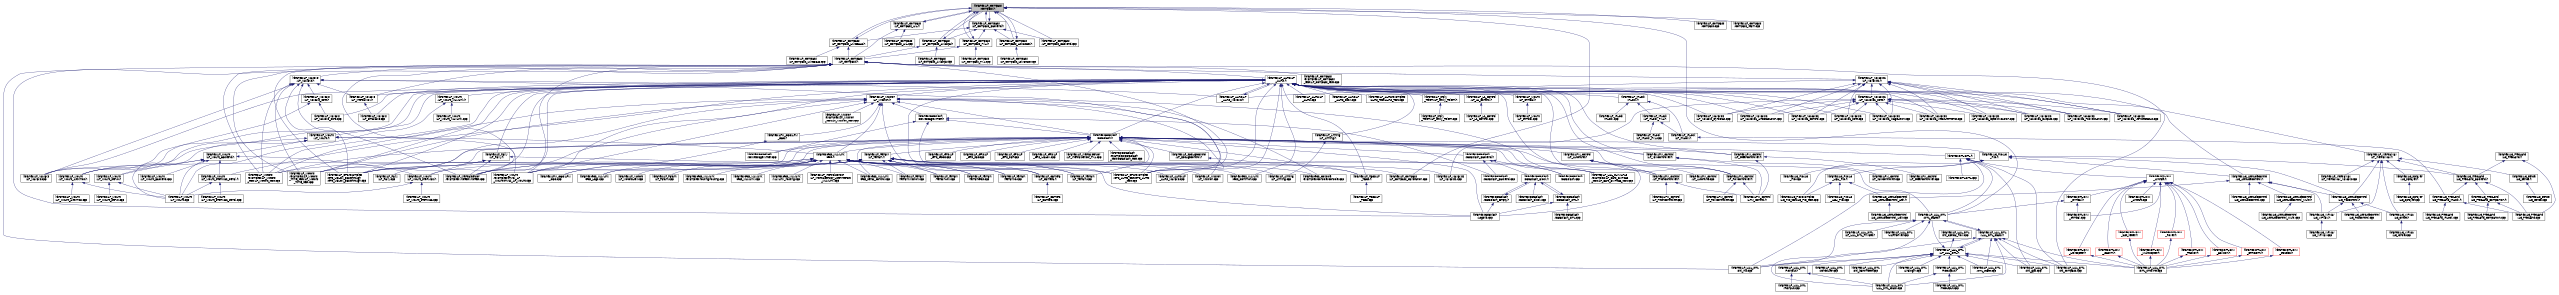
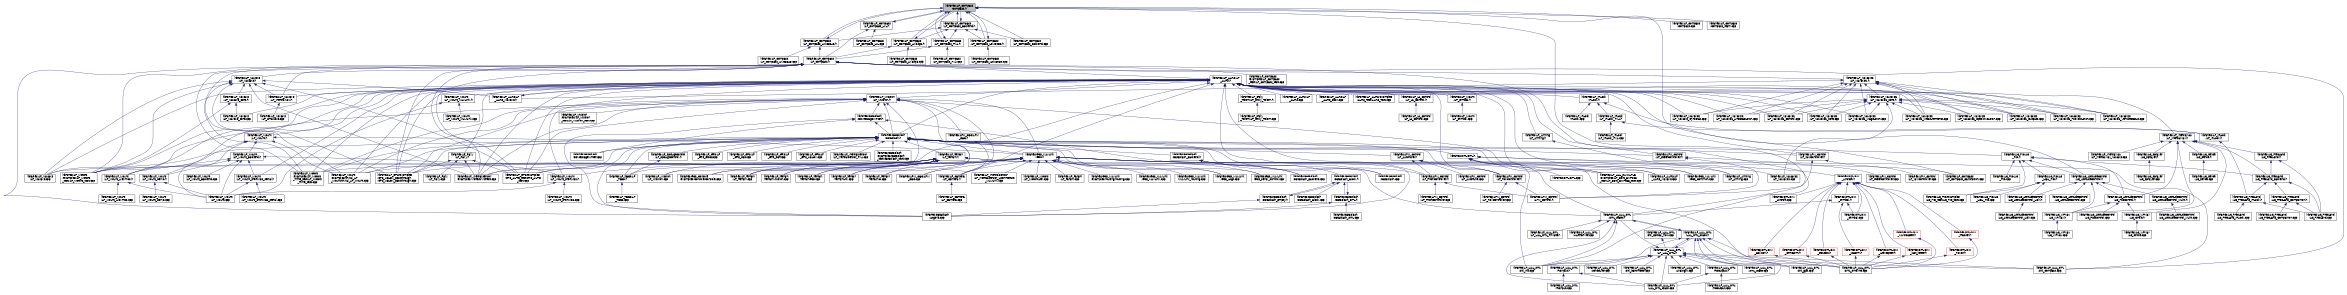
edge "libraries/AC_PrecLand /AC_PrecLand.h" -> "libraries/AP_InertialNav /AP_InertialNav.h": added
edge "libraries/SITL/SIM _JSBSim.h" -> "libraries/SITL/SIM _Aircraft.h": now "libraries/SITL/SIM _JSBSim.h" -> "libraries/SITL/SIM _Gimbal.h"
